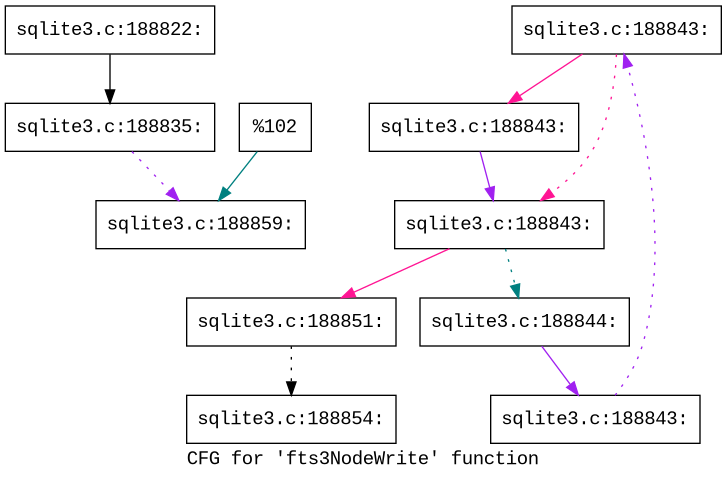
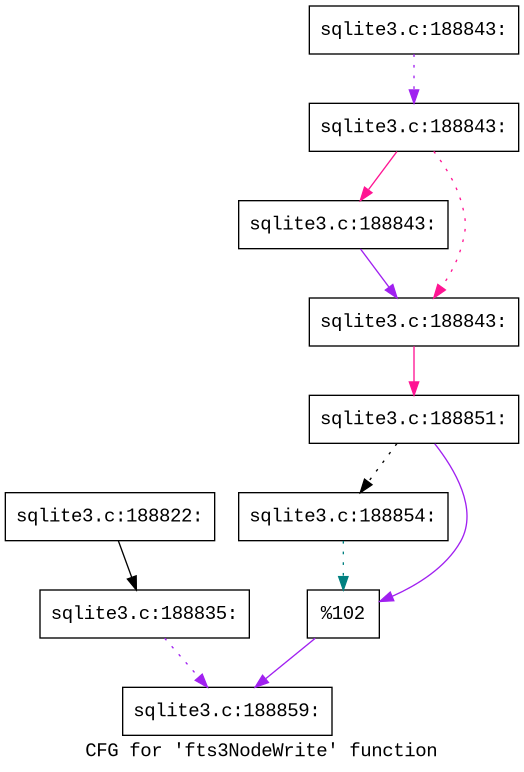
edge "%102" -> "sqlite3.c:188859:": color teal -> purple
node "sqlite3.c:188844:": removed
edge "sqlite3.c:188851:" -> "%102": added
edge "sqlite3.c:188854:" -> "%102": added
